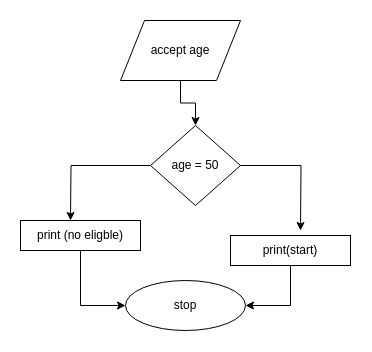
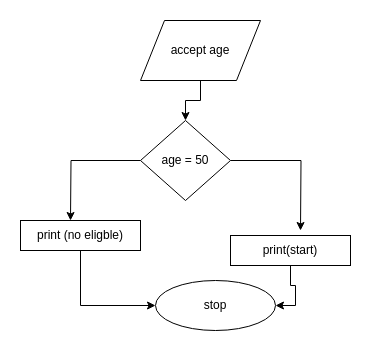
node "accept age": moved (181, 51) -> (201, 51)
node "age = 50": moved (196, 166) -> (186, 161)
node "stop": moved (186, 306) -> (216, 306)
